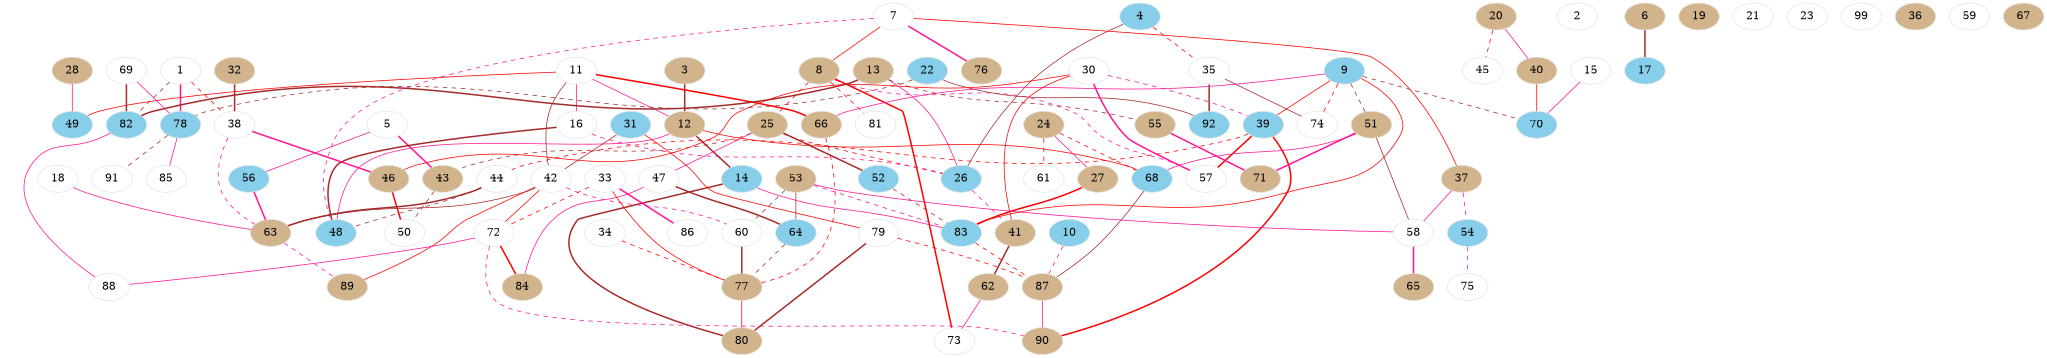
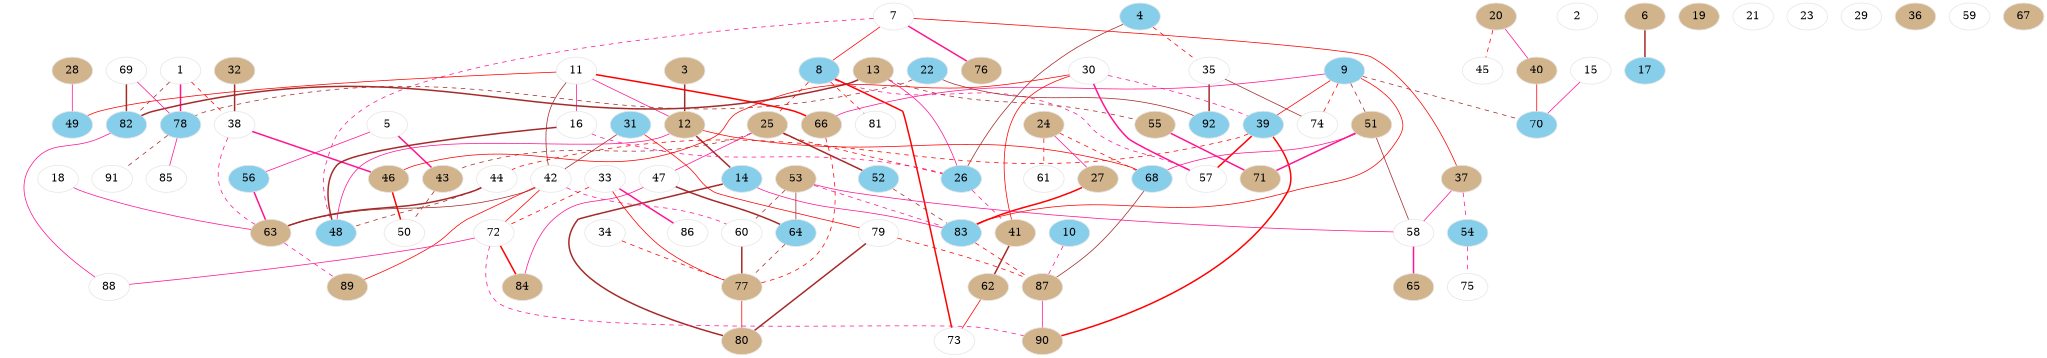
node "99": label "99" -> "29"
node "8": fillcolor tan -> skyblue
edge "62" -- "73": color deeppink -> red
